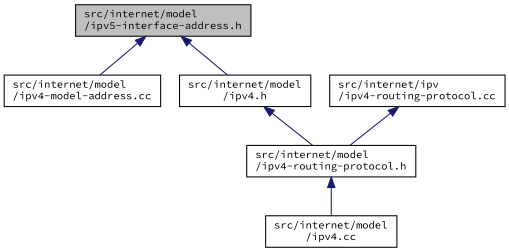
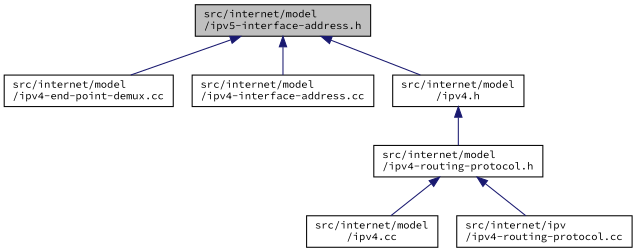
node "src/internet/model /ipv4-model-address.cc": label "src/internet/model /ipv4-model-address.cc" -> "src/internet/model /ipv4-interface-address.cc"
node "src/internet/model /ipv4-end-point-demux.cc": added
edge "src/internet/model /ipv4-routing-protocol.h" -> "src/internet/ipv /ipv4-routing-protocol.cc": reversed
